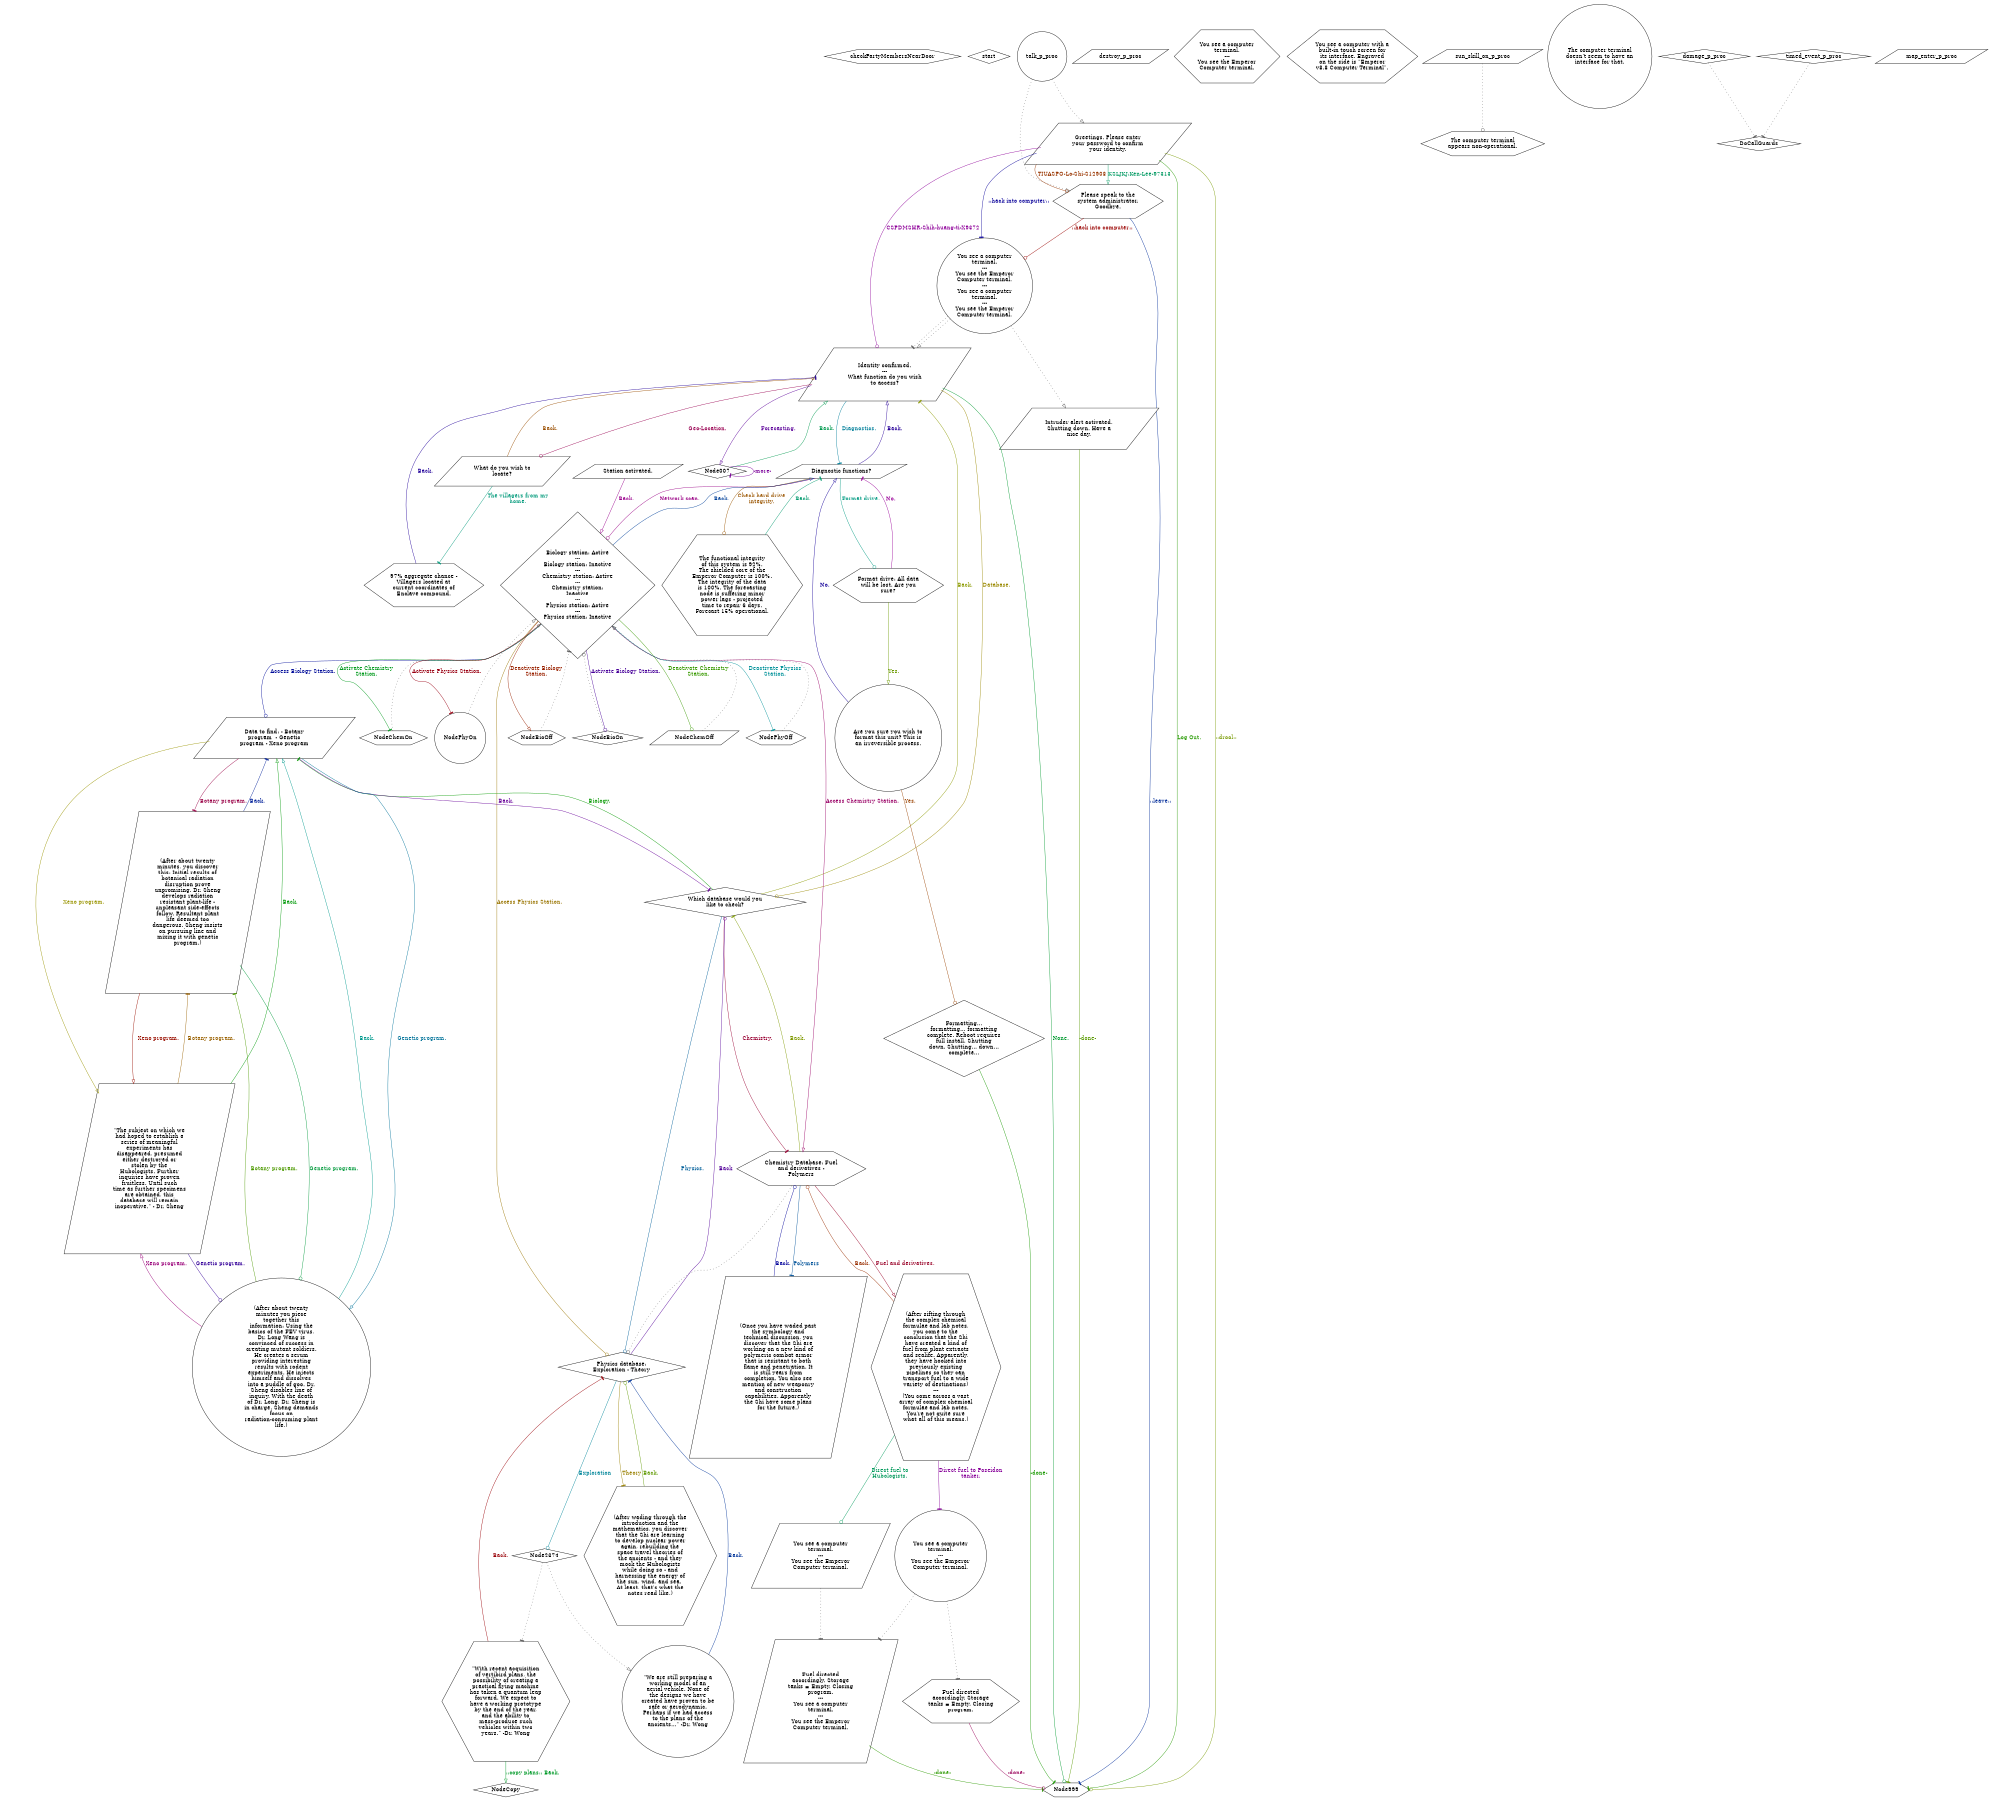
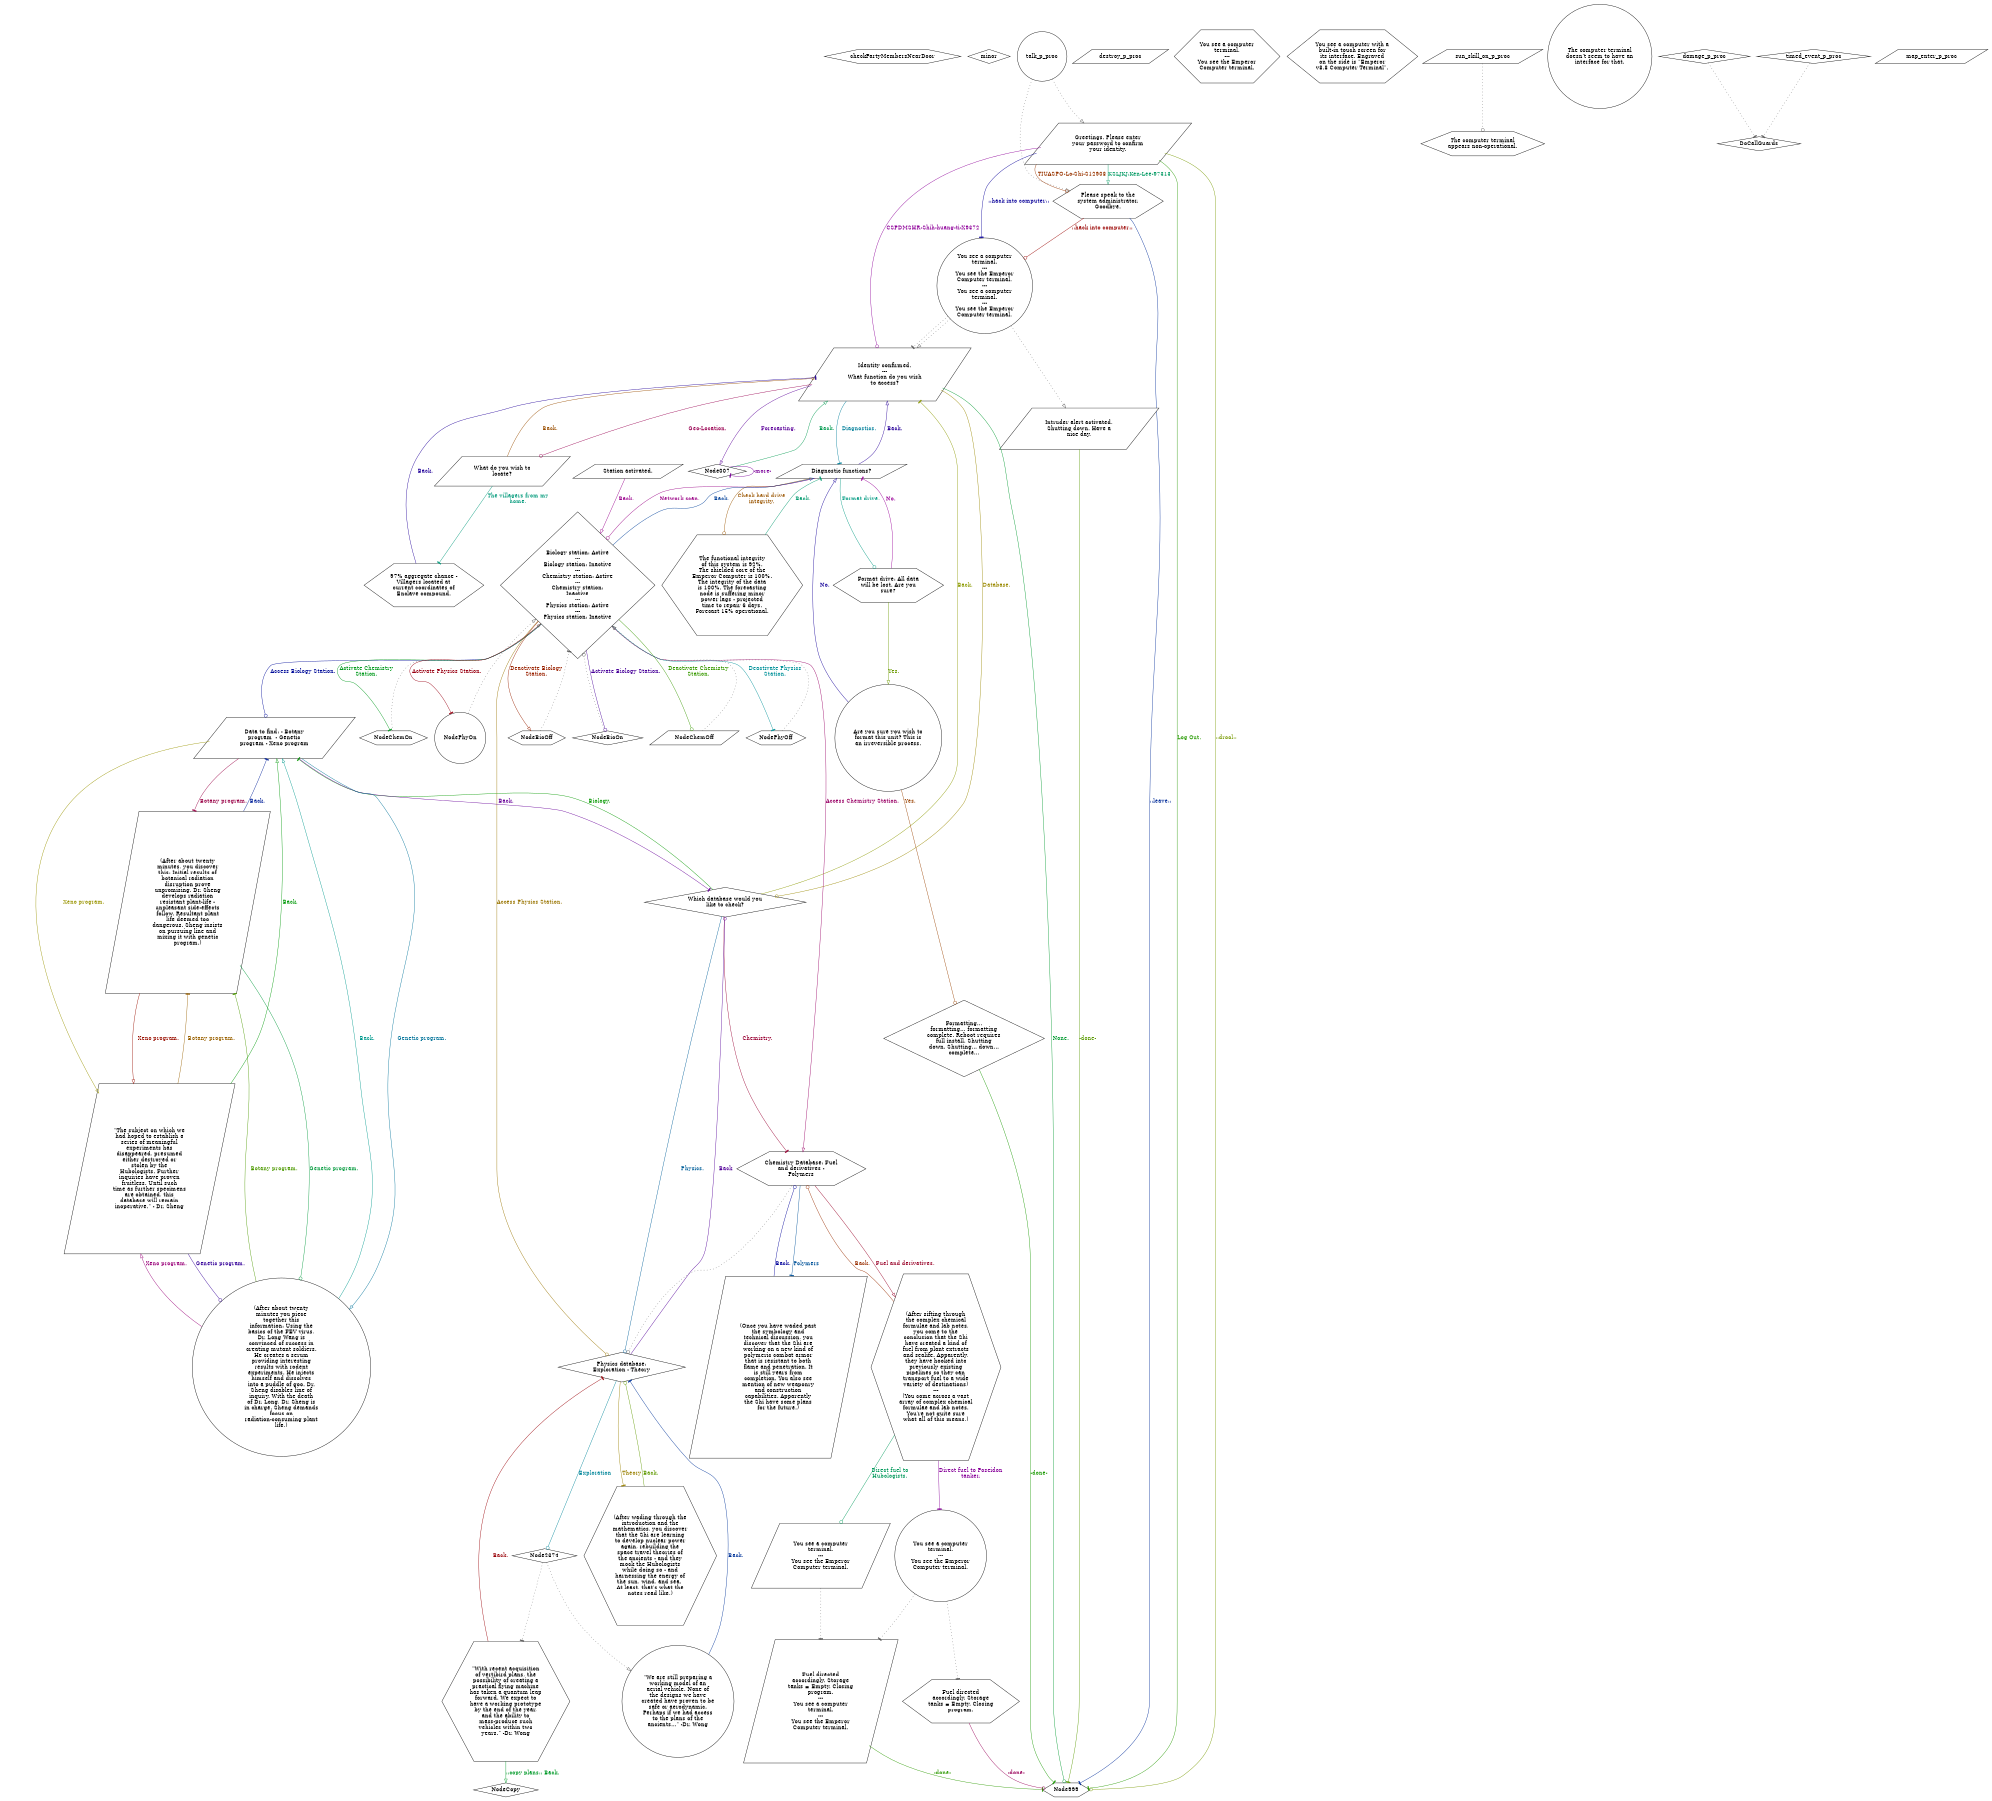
node "start": label "start" -> "minor"
edge "Chemistry Database: Fuel and derivatives - Polymers" -> "Which database would you like to check?": removed, label "Back."
